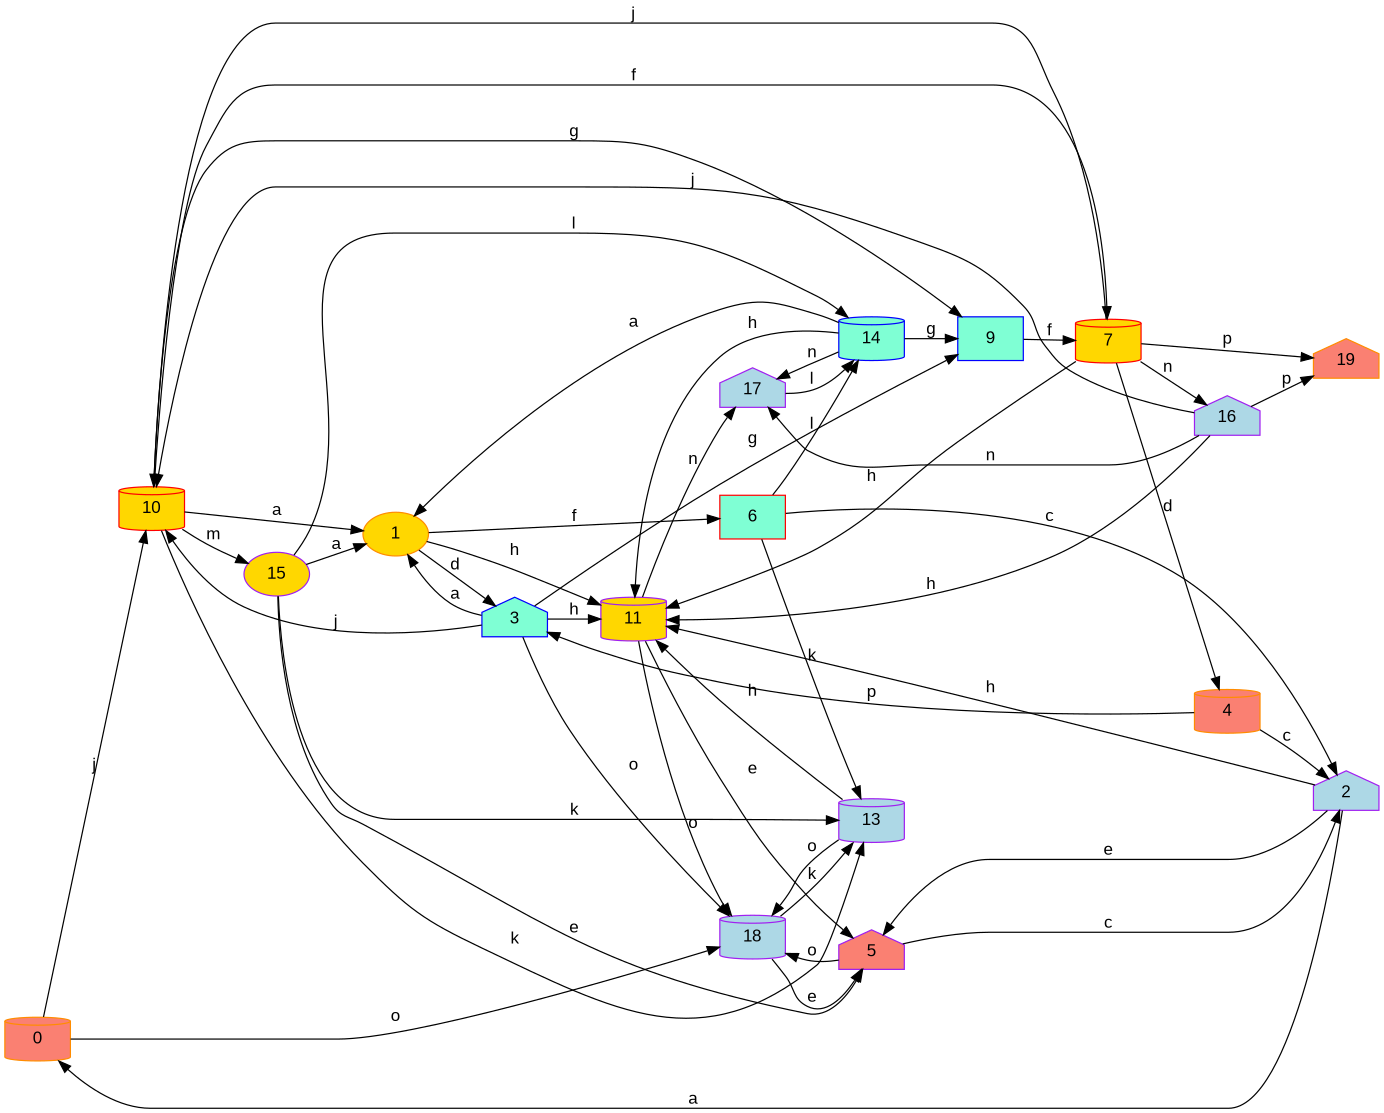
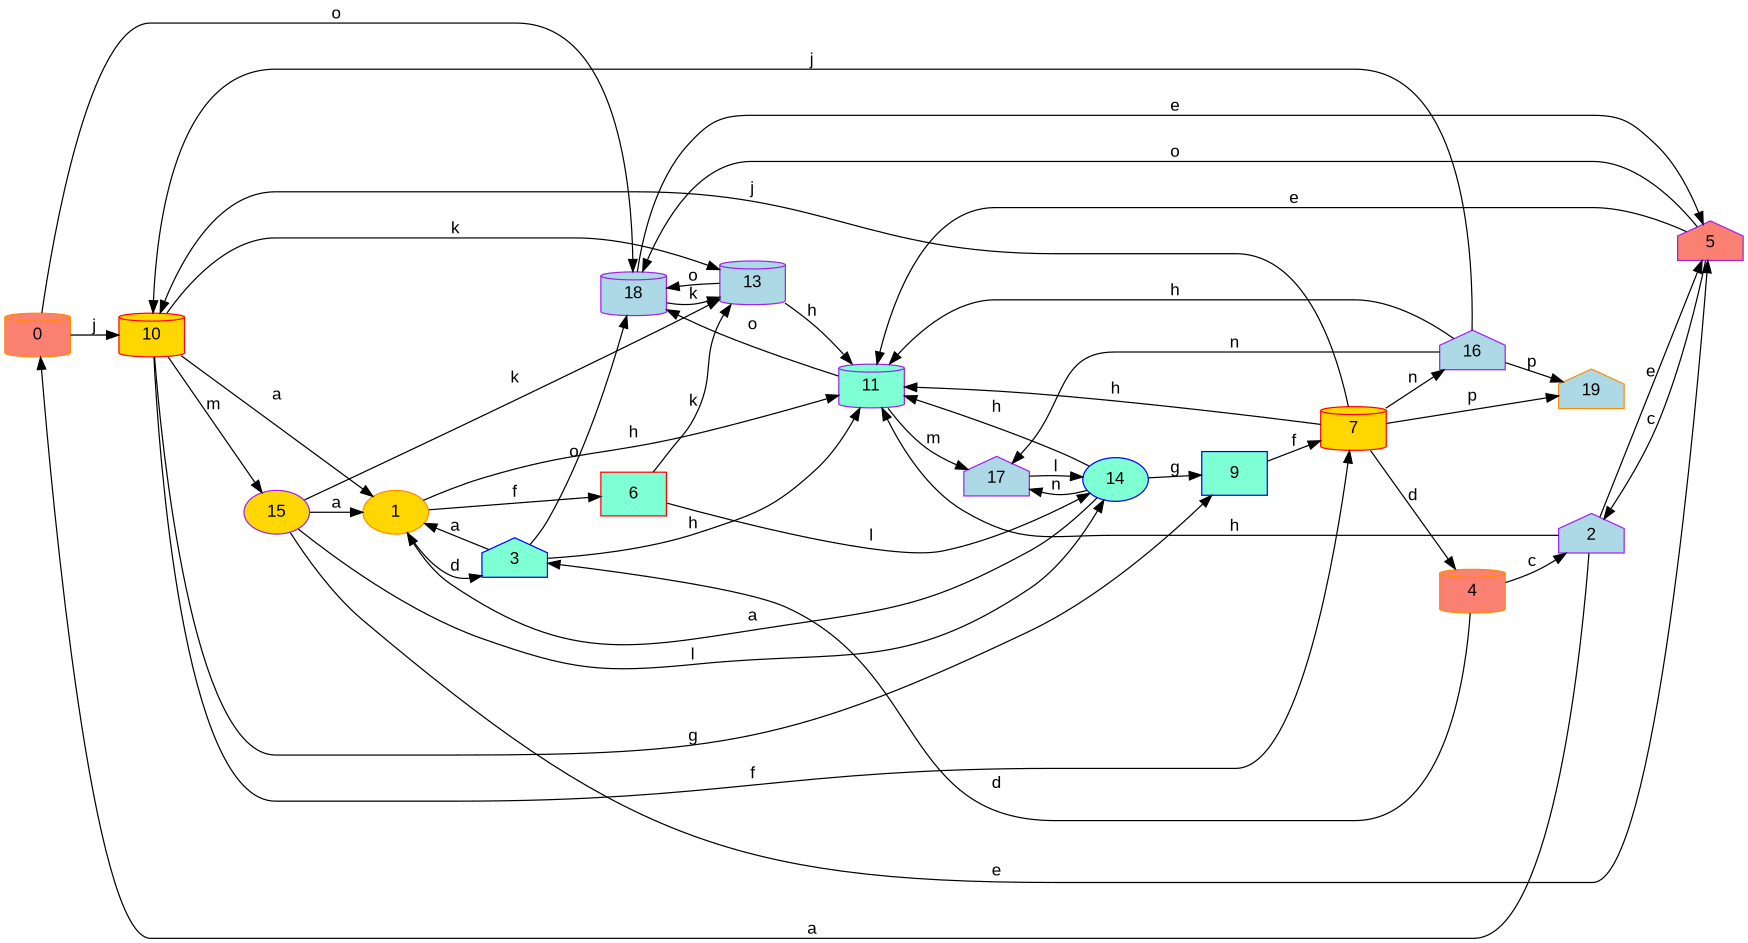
node "14": shape cylinder -> ellipse
node "19": fillcolor salmon -> lightblue
edge "11" -> "17": label "n" -> "m"
edge "3" -> "9": removed, label "g"
edge "6" -> "2": removed, label "c"
node "11": fillcolor gold -> aquamarine
edge "3" -> "10": removed, label "j"
edge "4" -> "3": label "p" -> "d"
edge "11" -> "5": reversed
